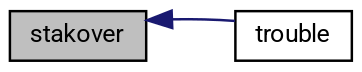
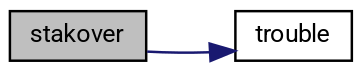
edge "trouble" -> "stakover": reversed
